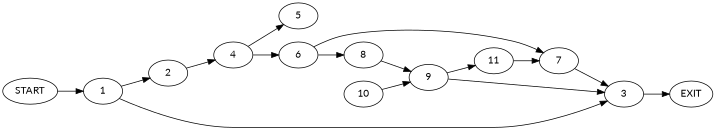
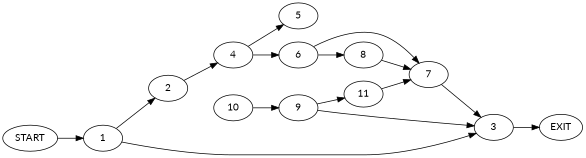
edge "8" -> "9": now "8" -> "7"
